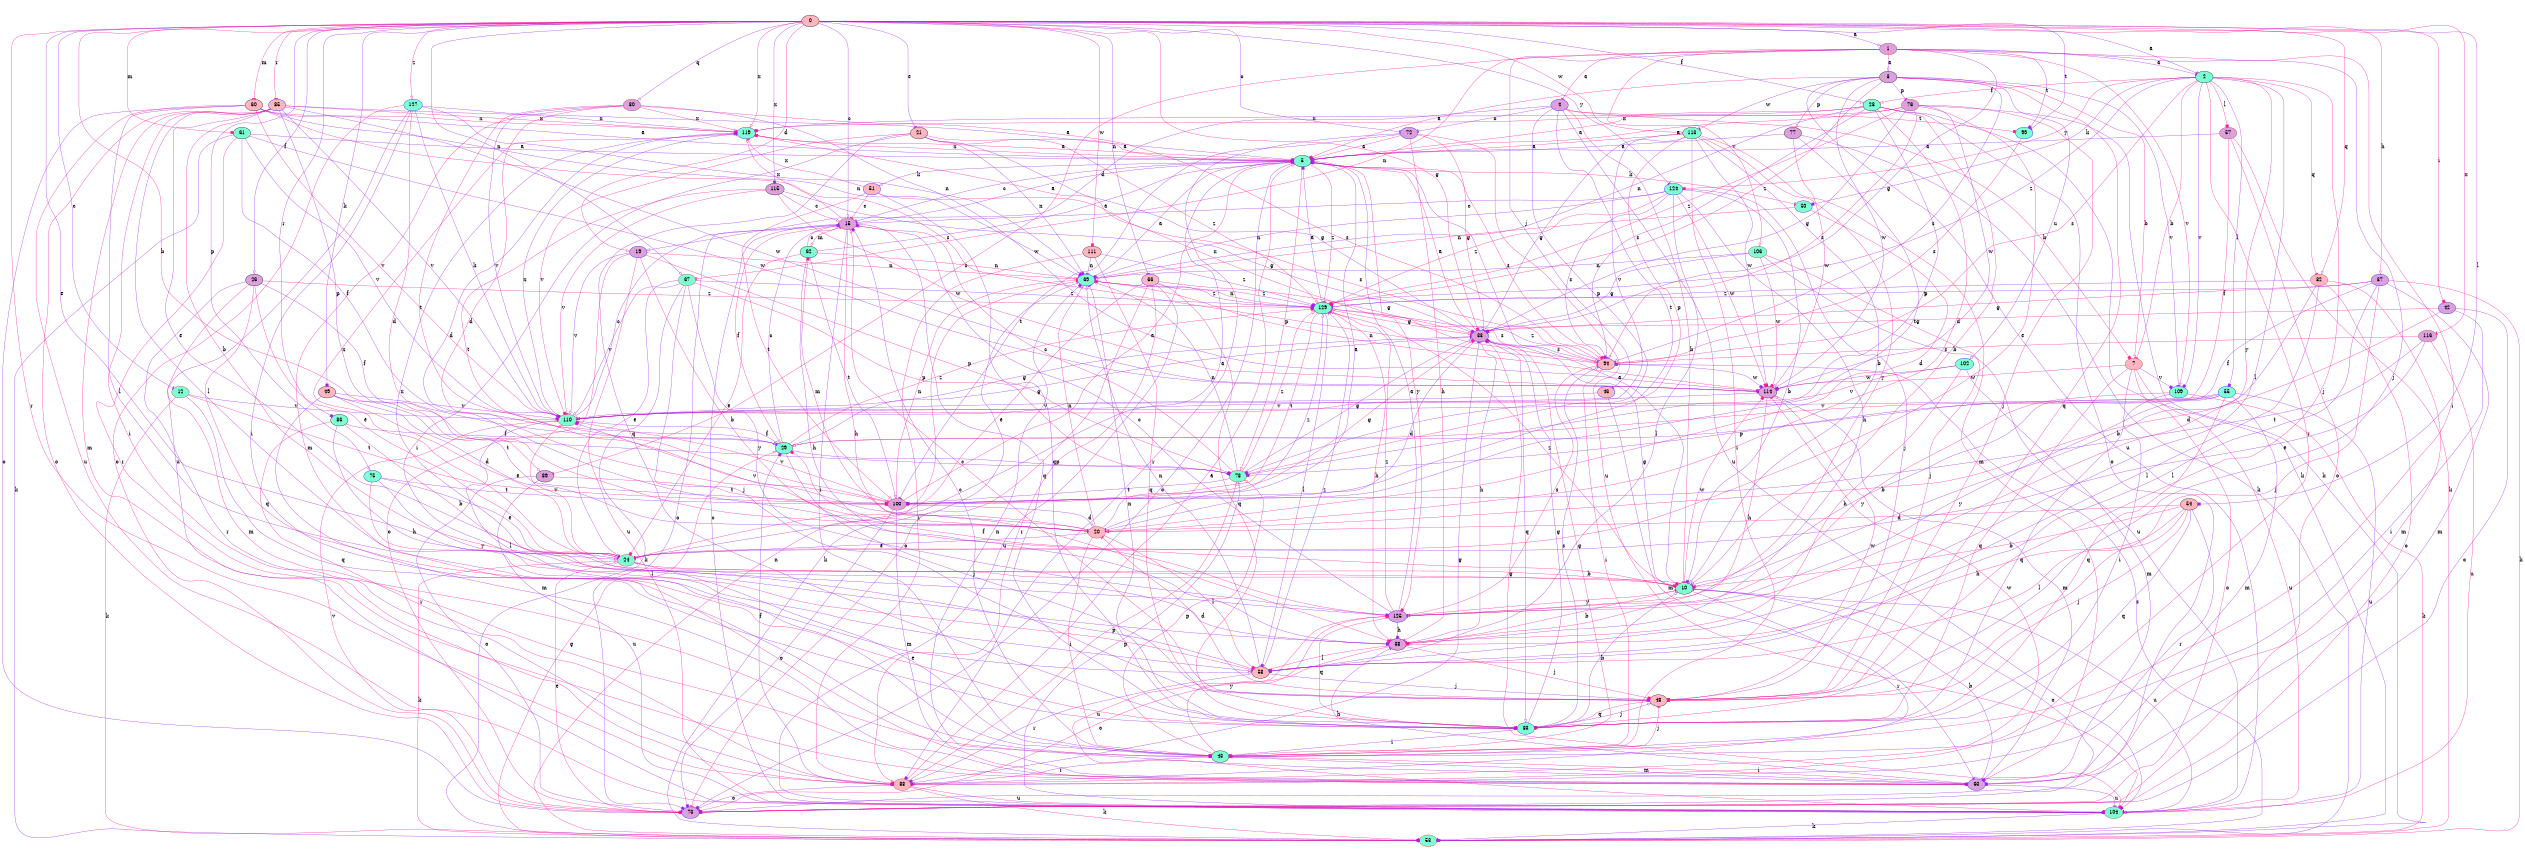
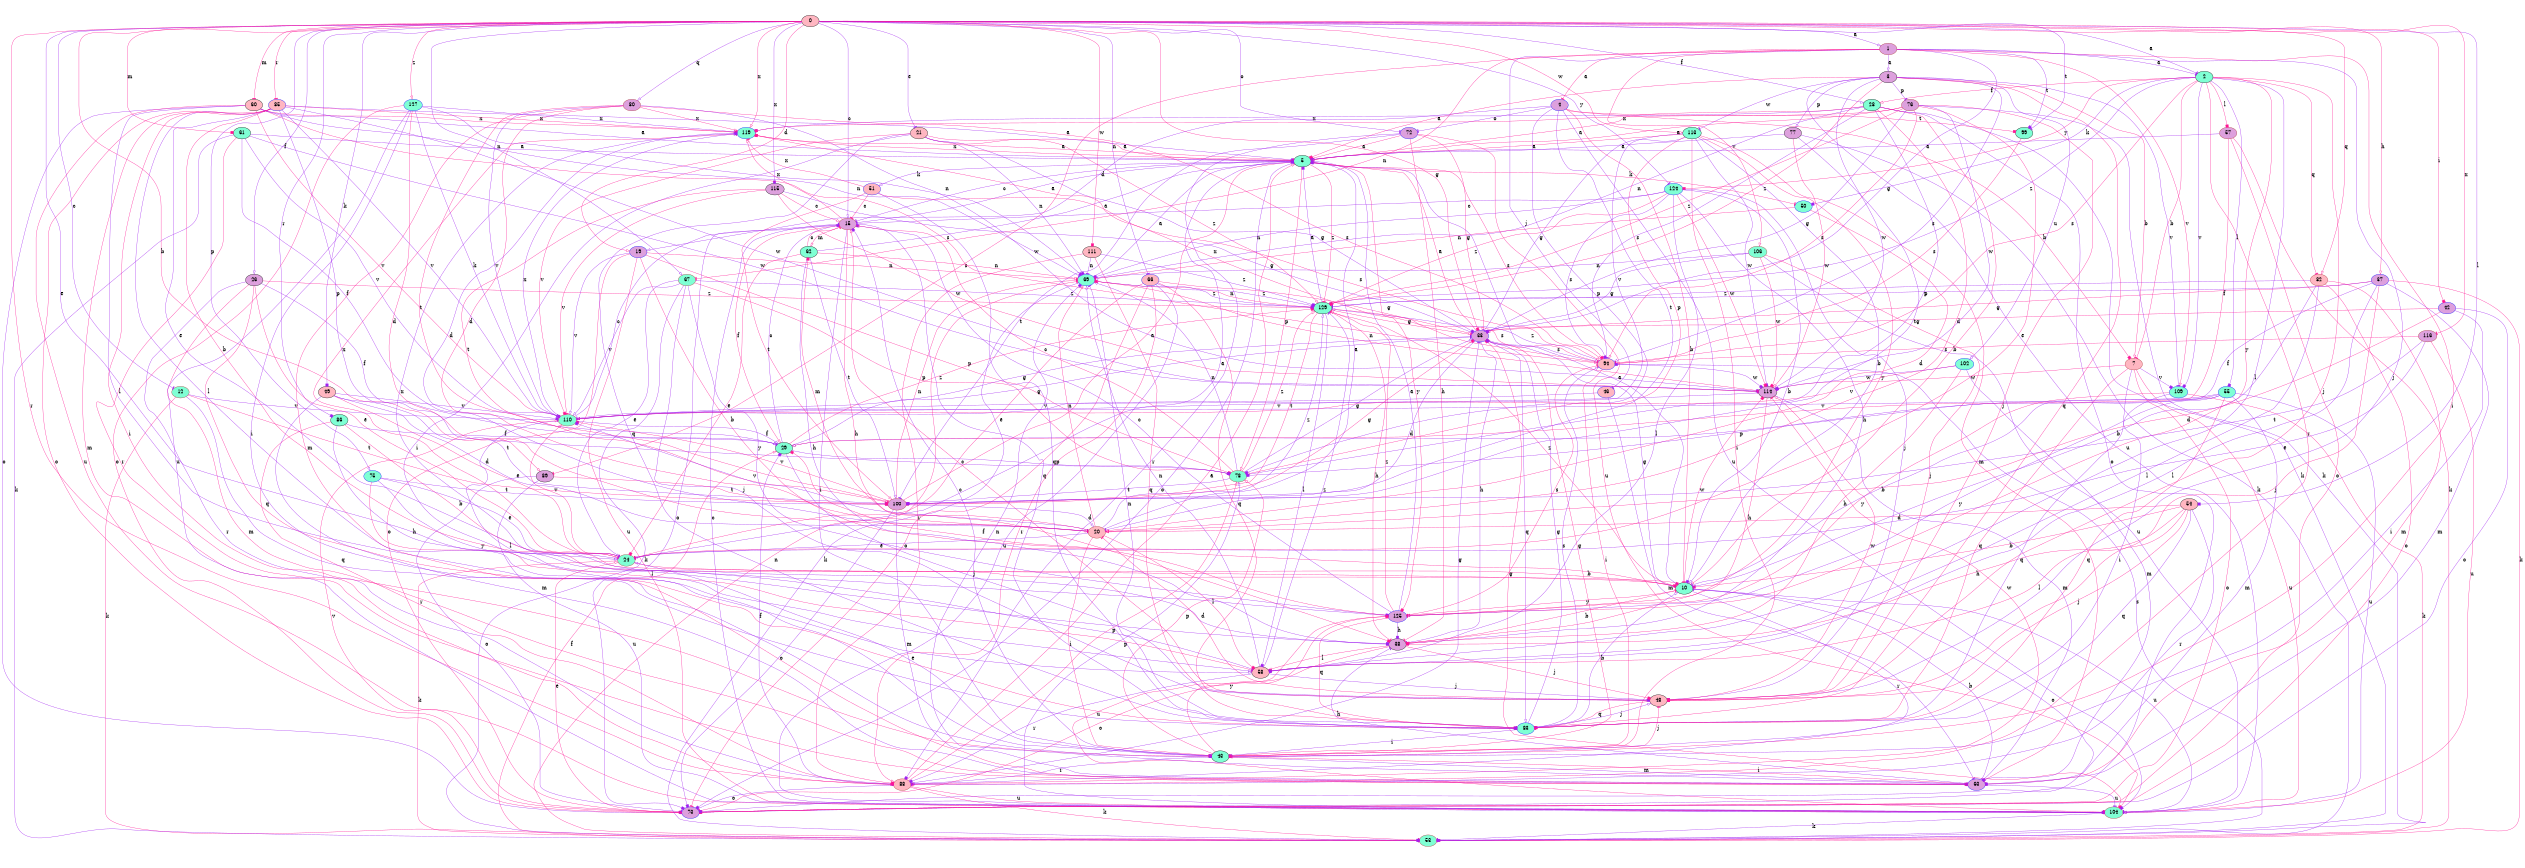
node "99": color blue -> black
edge "53" -> "29": label "g" -> "f"
